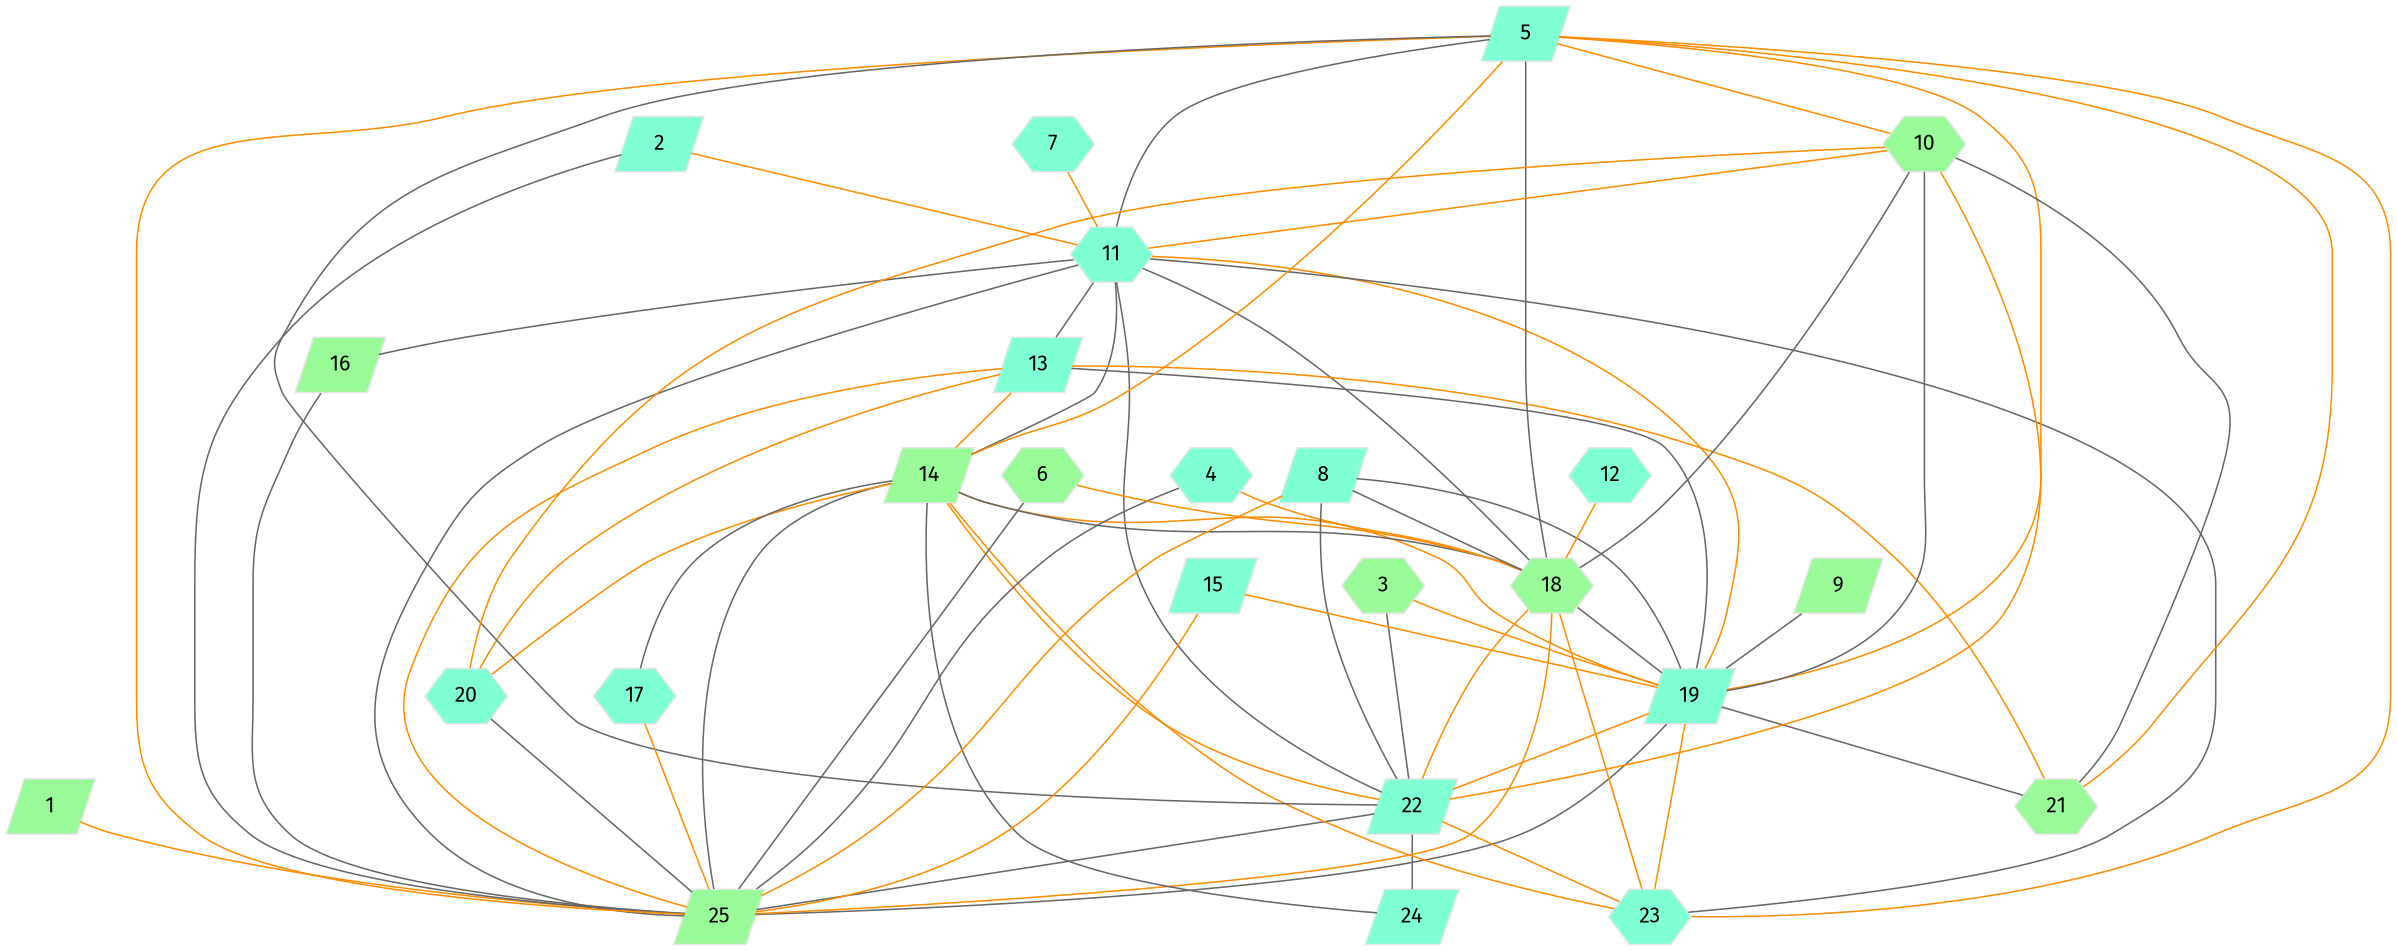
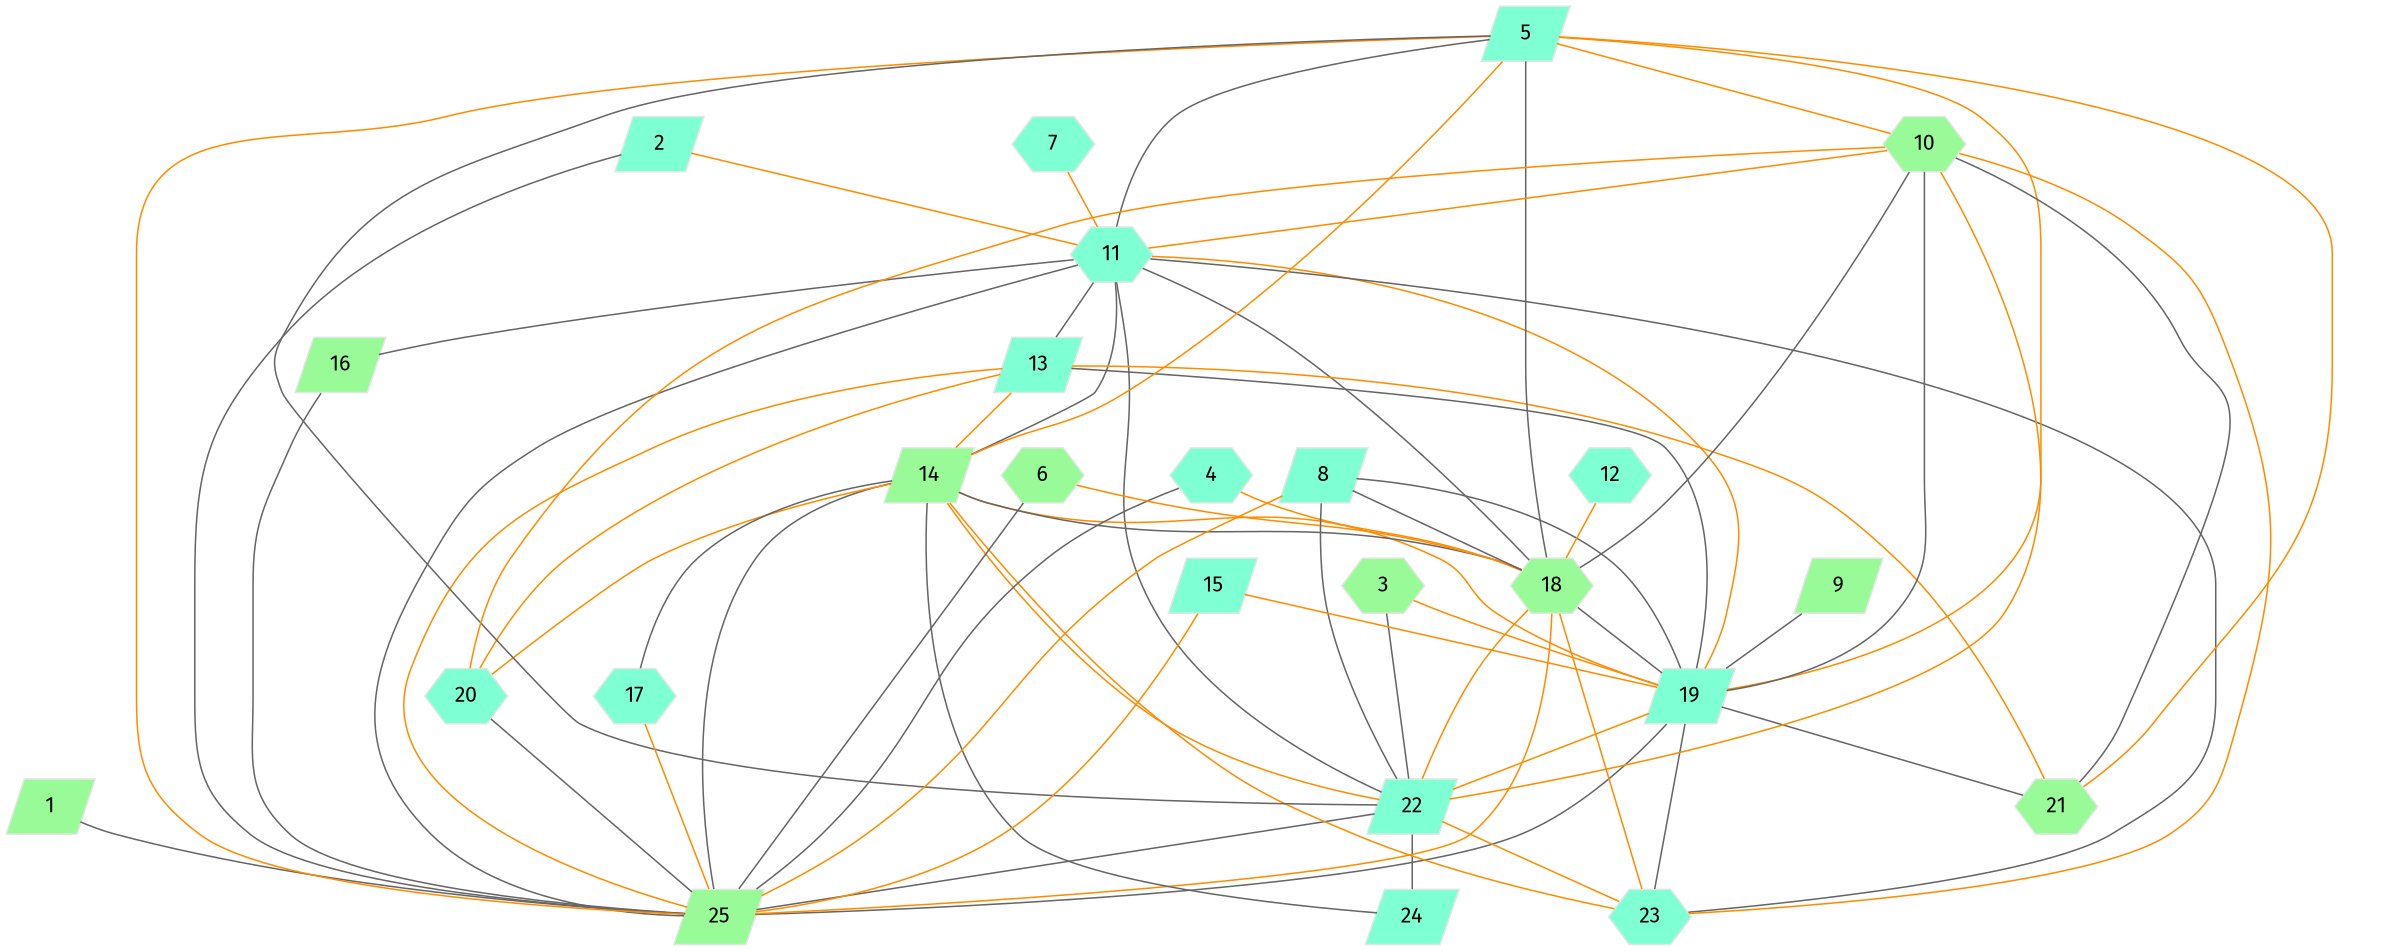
edge "5" -- "23": now "10" -- "23"
edge "19" -- "23": color darkorange -> gray40
edge "1" -- "25": color darkorange -> gray40
